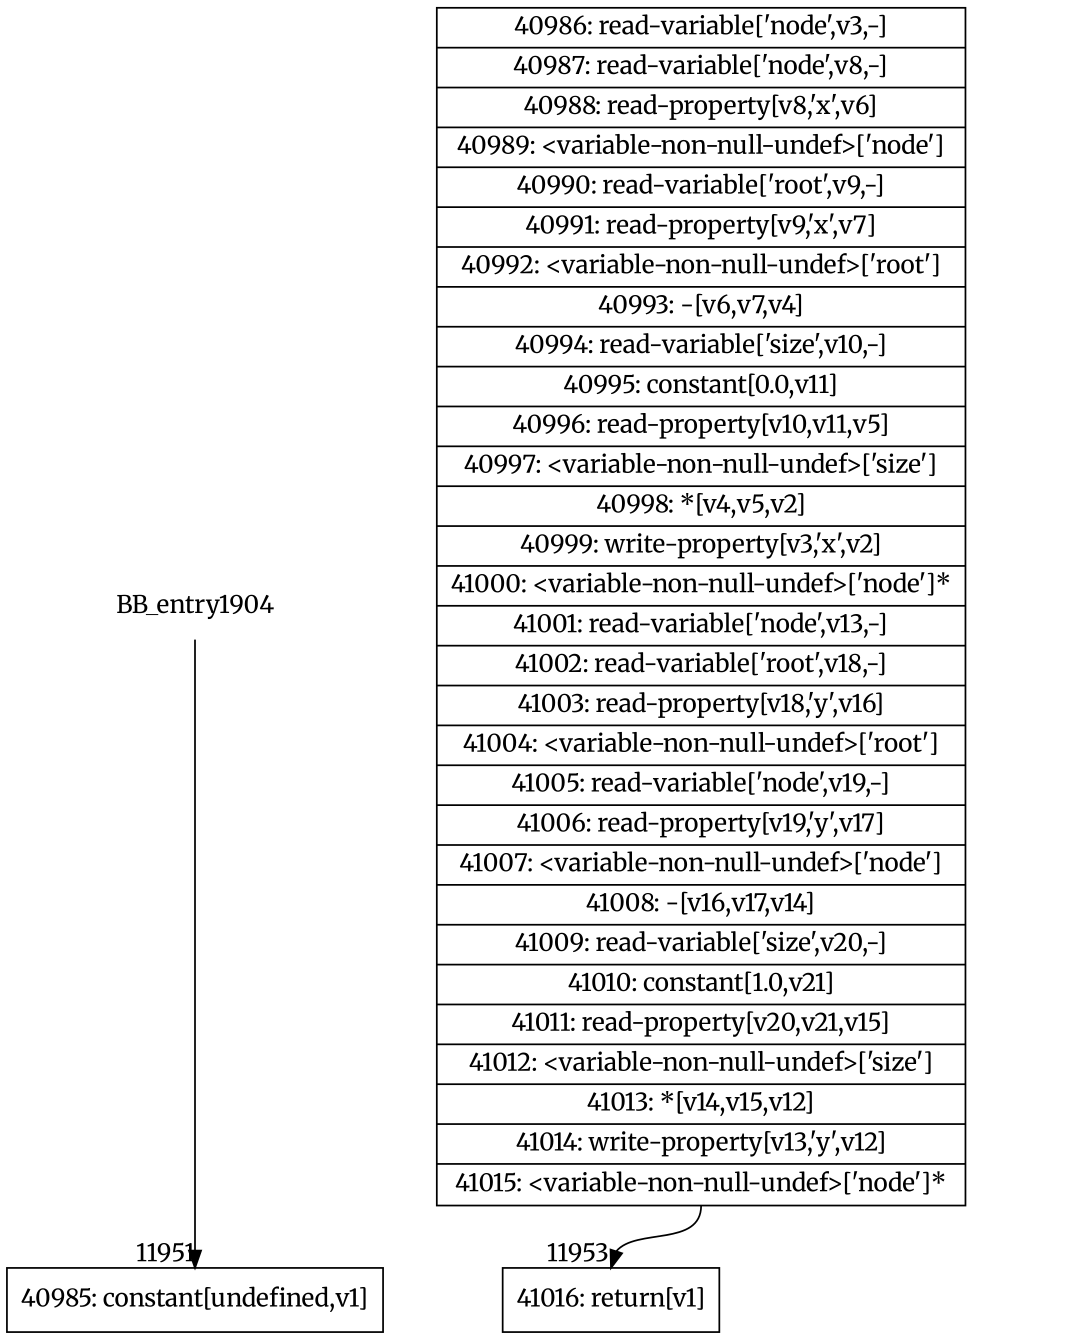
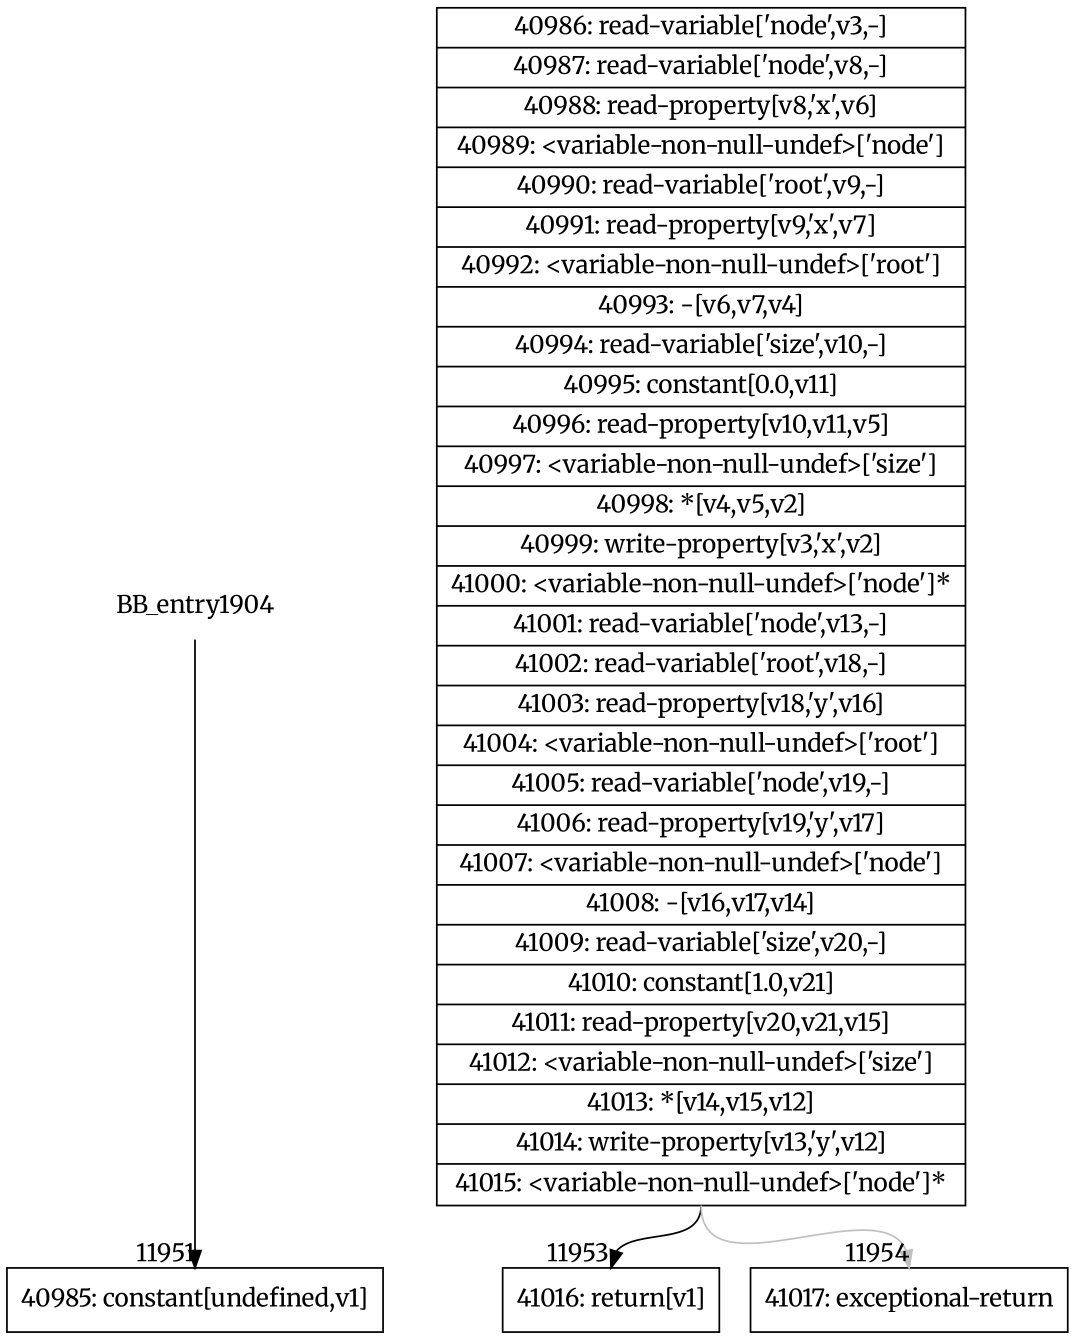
node "41017: exceptional-return": added
